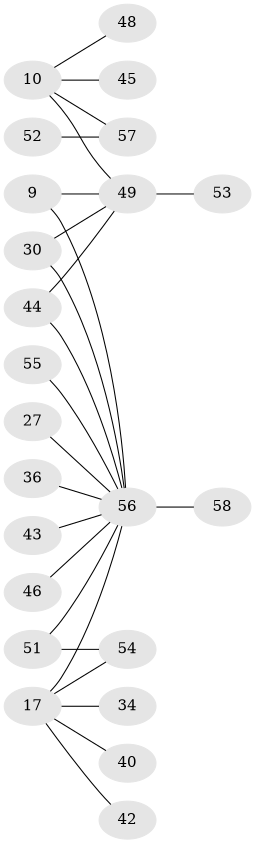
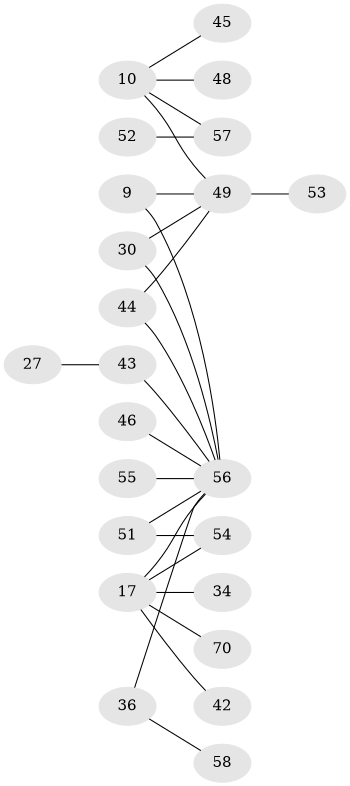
edge "27" -- "56": now "27" -- "43"
edge "56" -- "58": now "36" -- "58"
node "40": label "40" -> "70"
